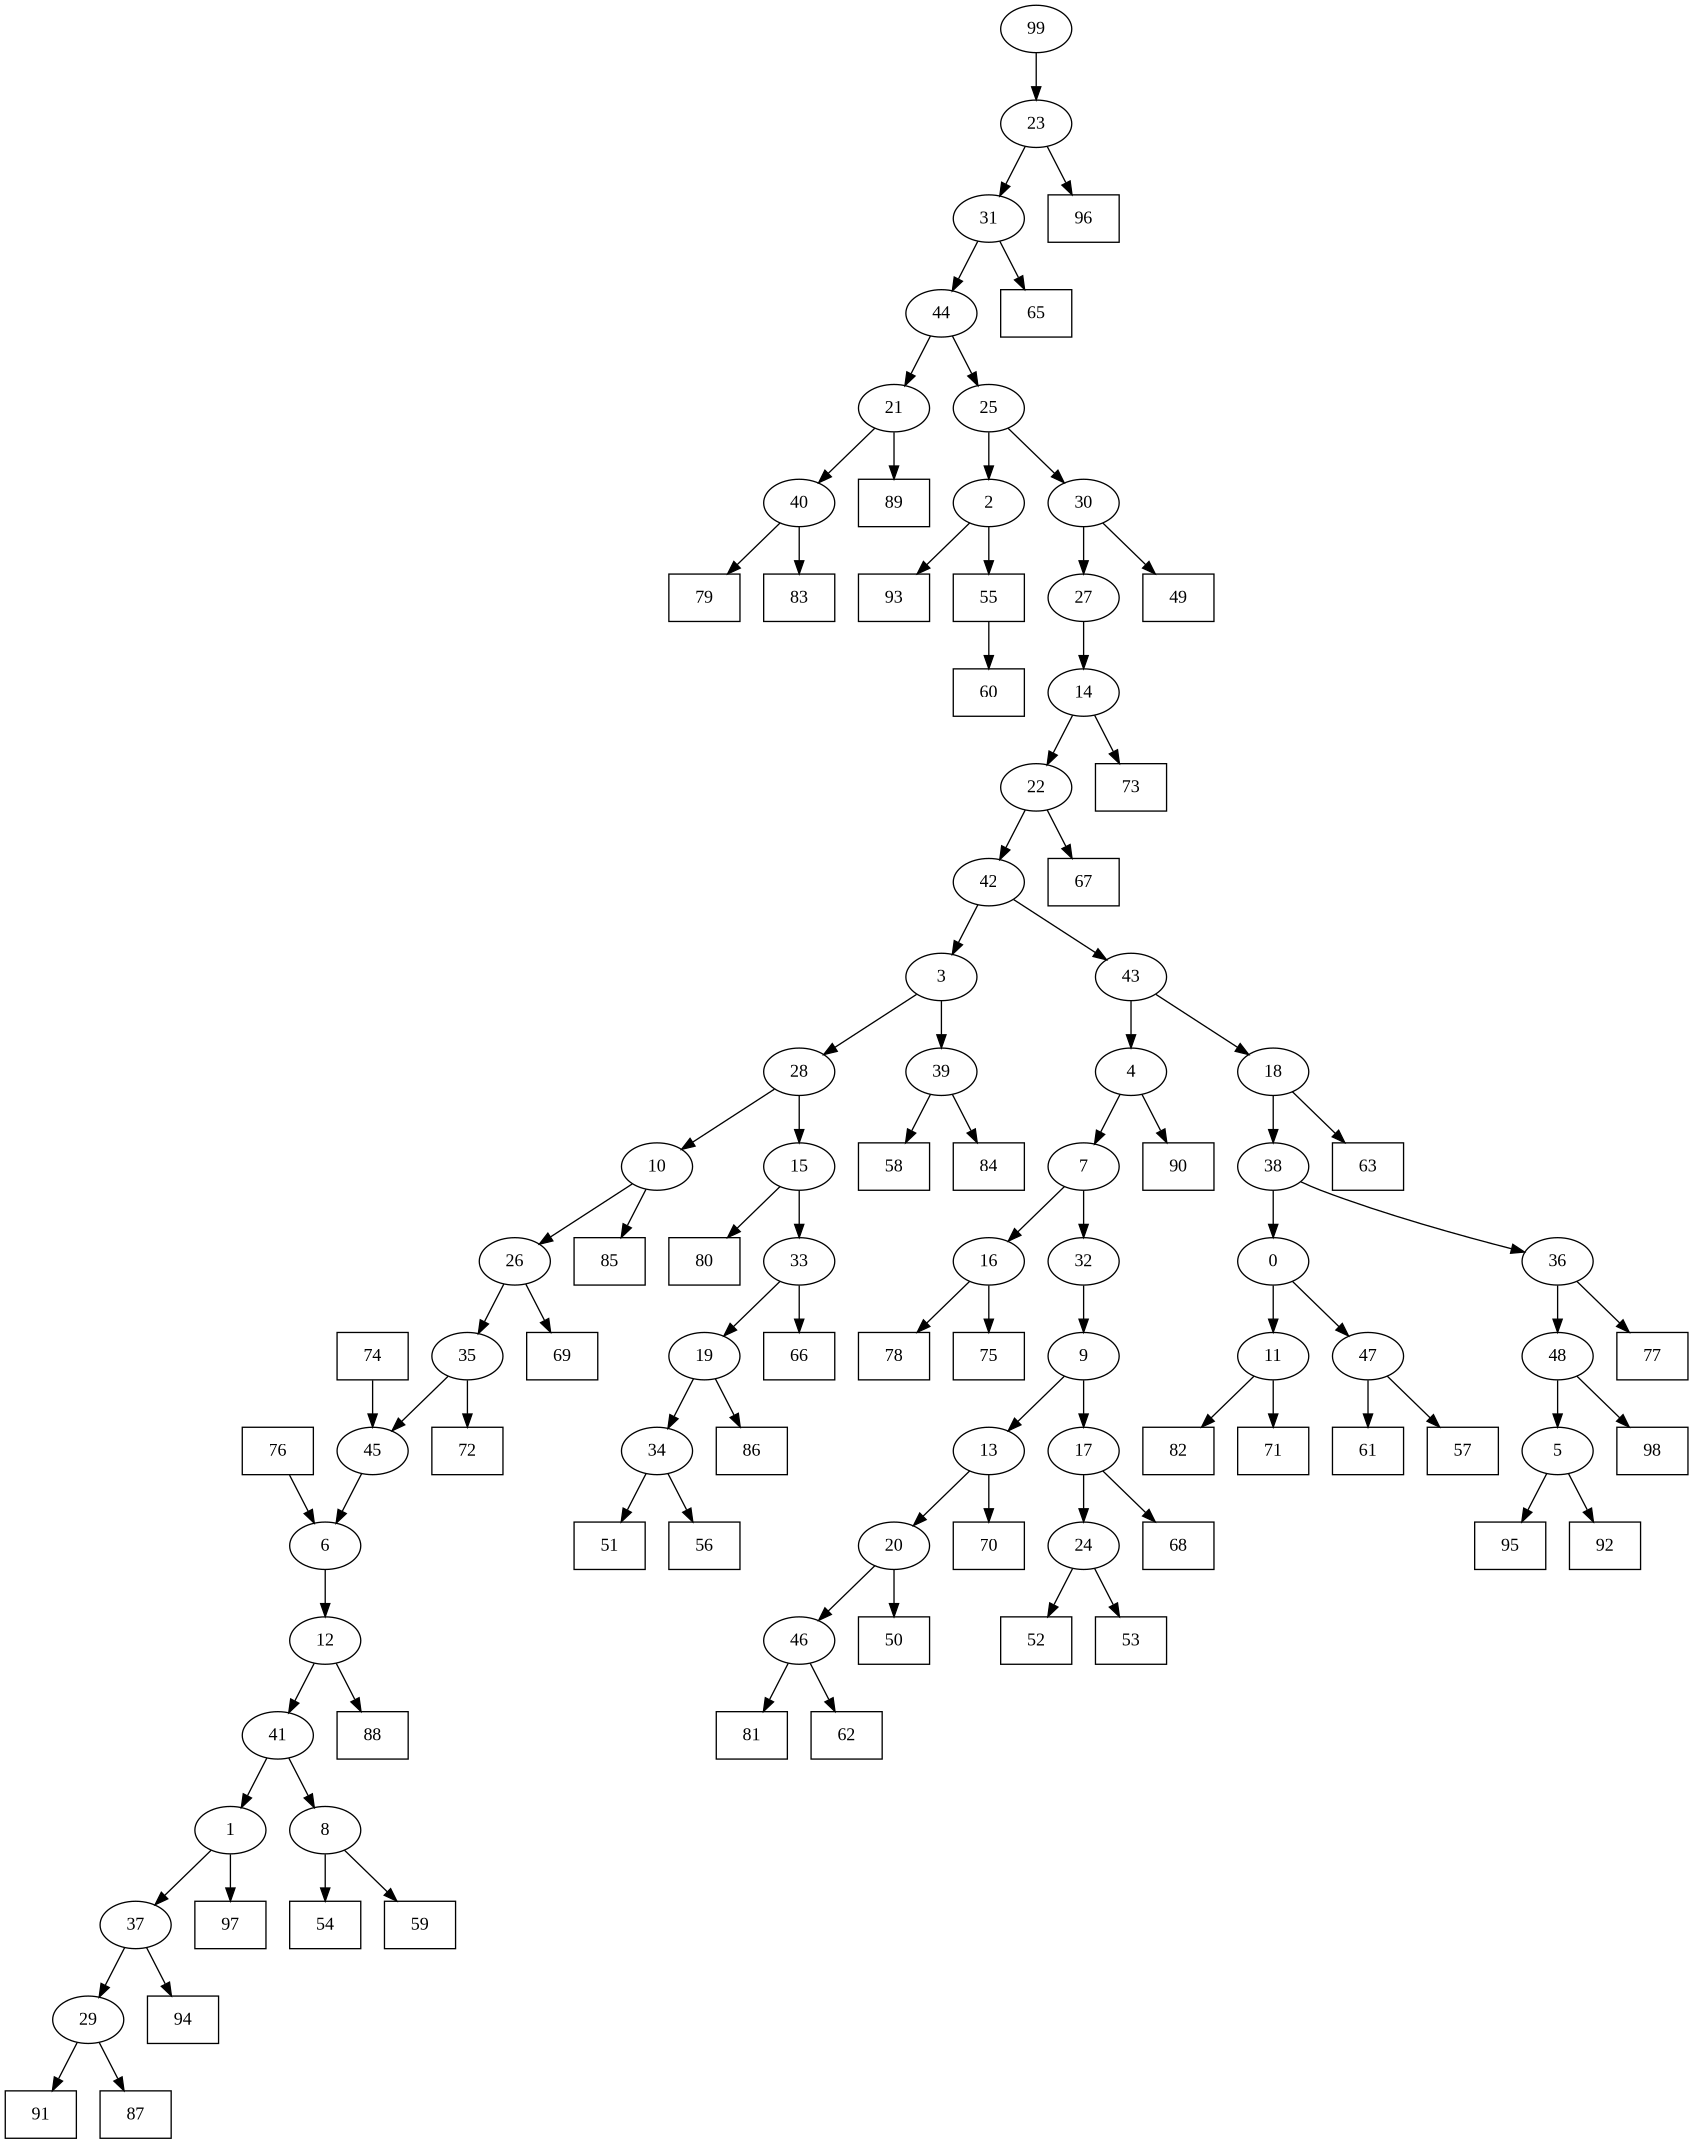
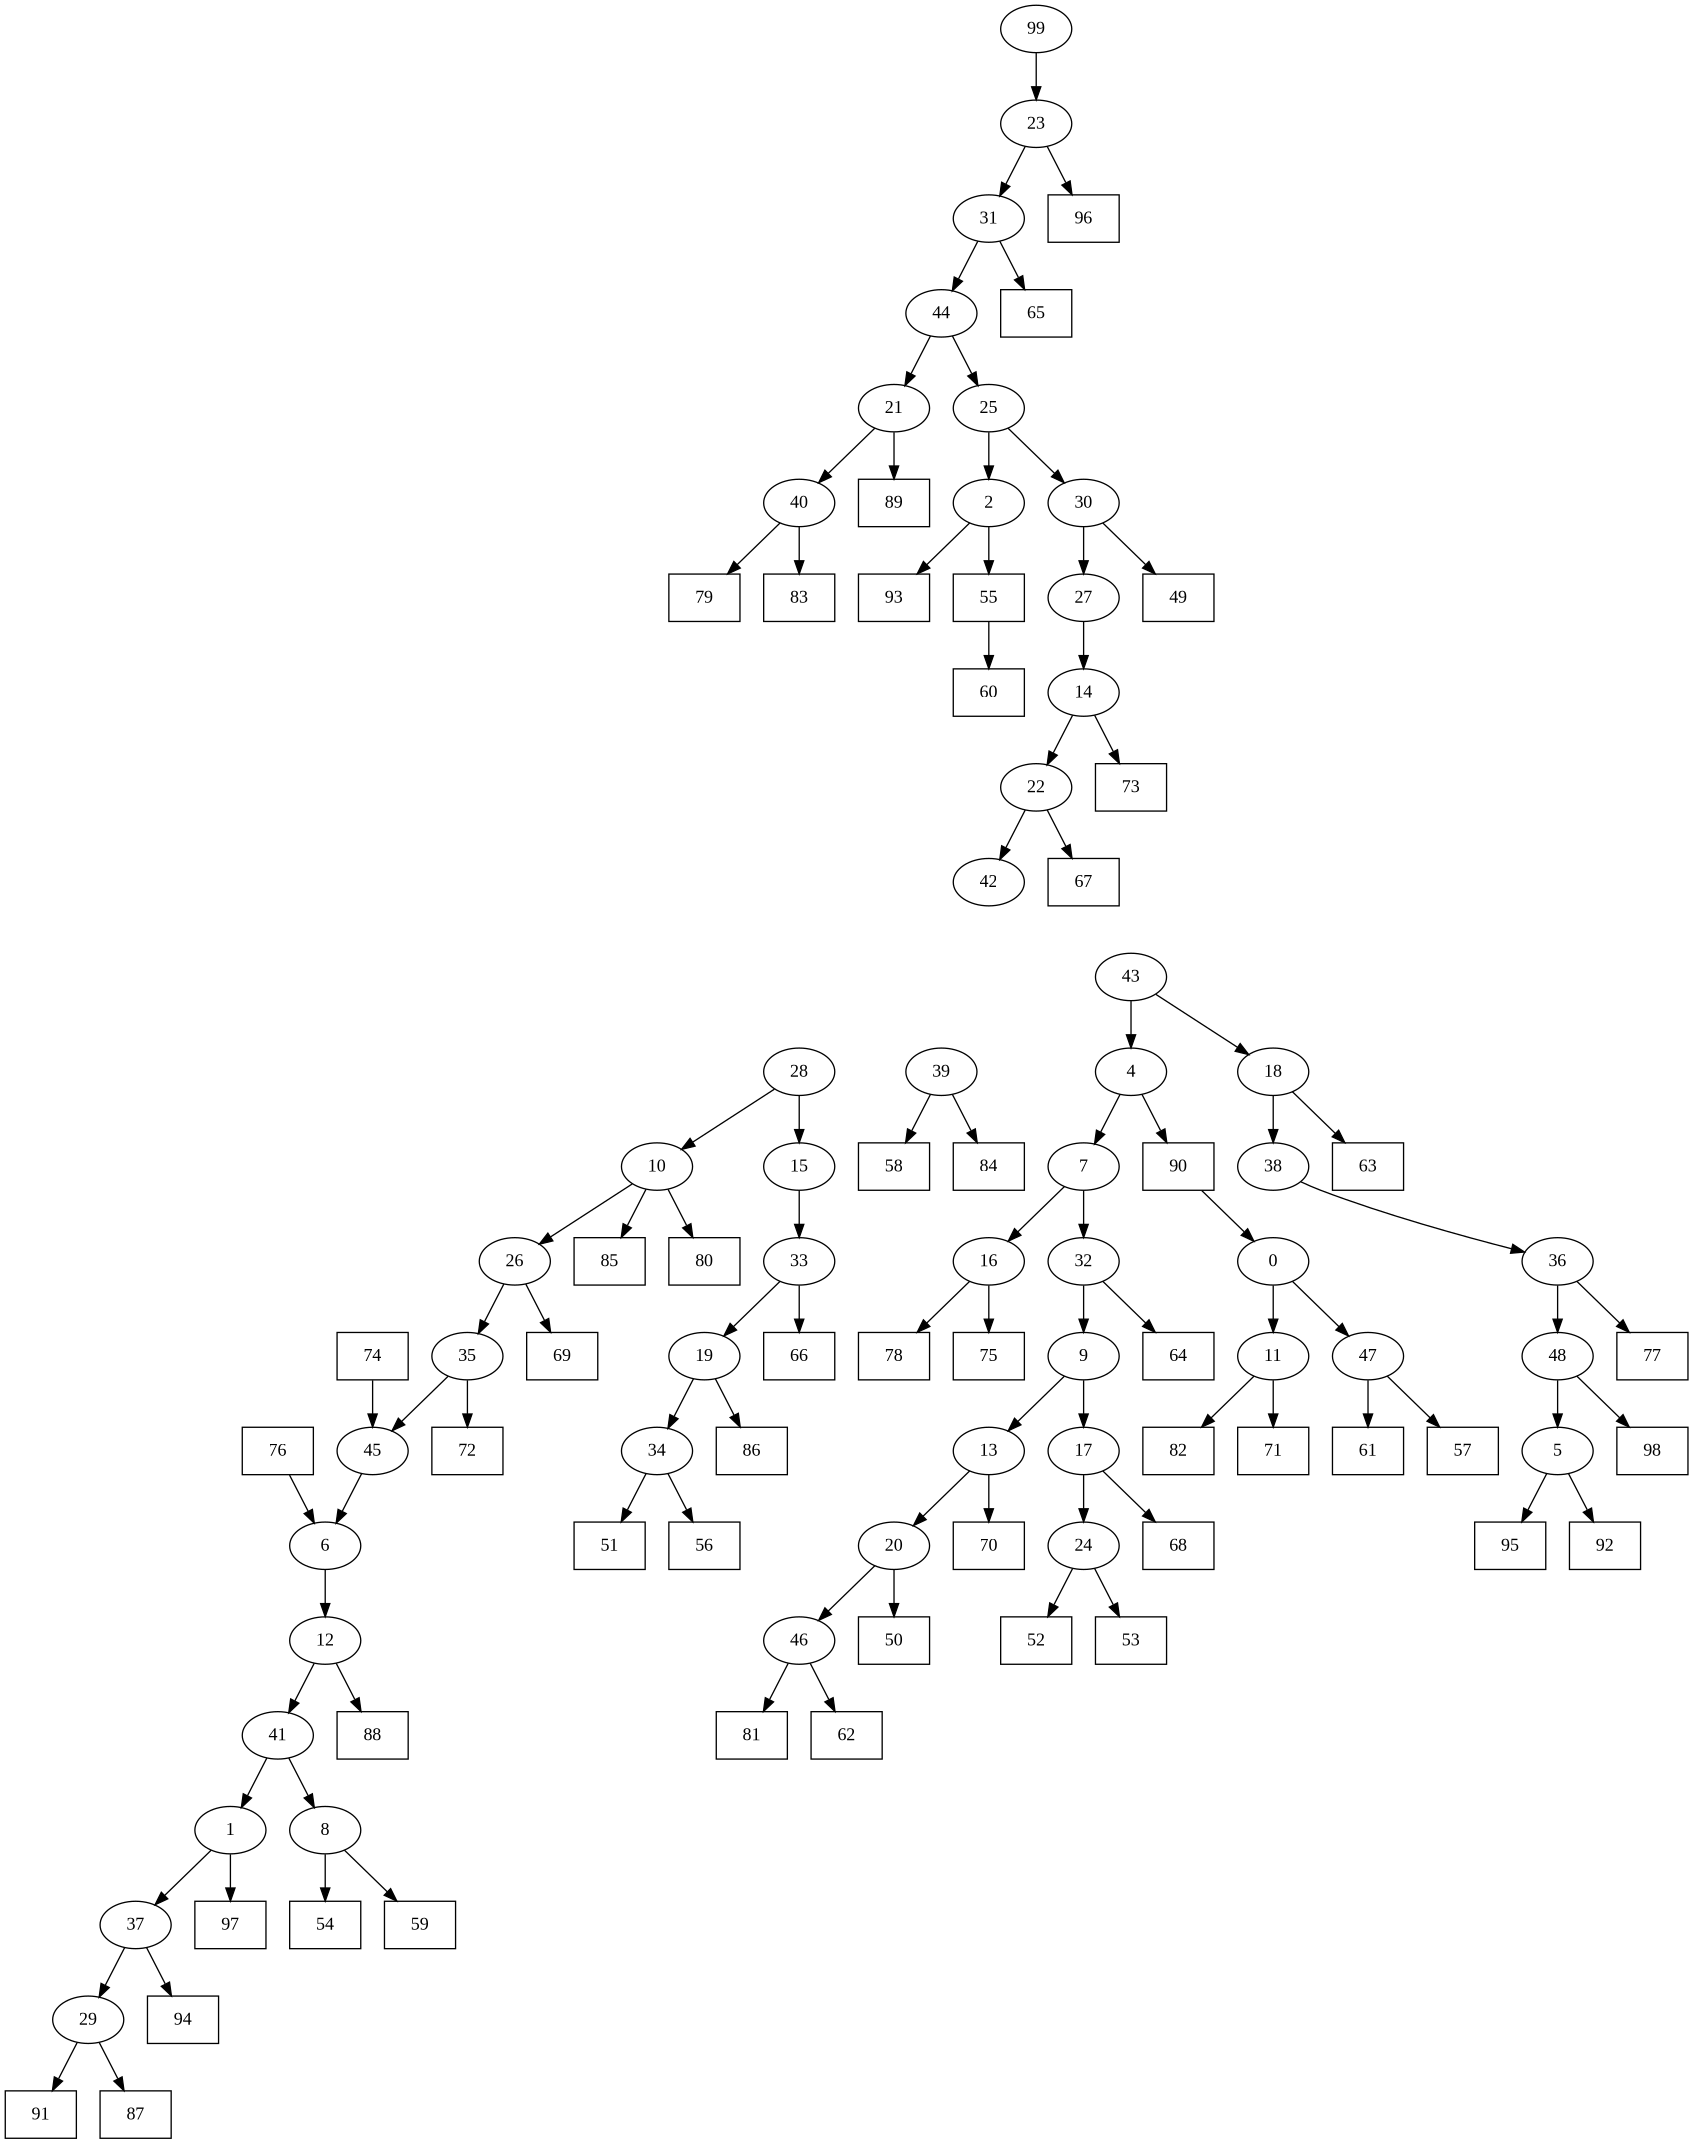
edge "42" -> "43": removed
node "3": removed
edge "15" -> "80": now "10" -> "80"
edge "38" -> "0": now "90" -> "0"
node "64": added
